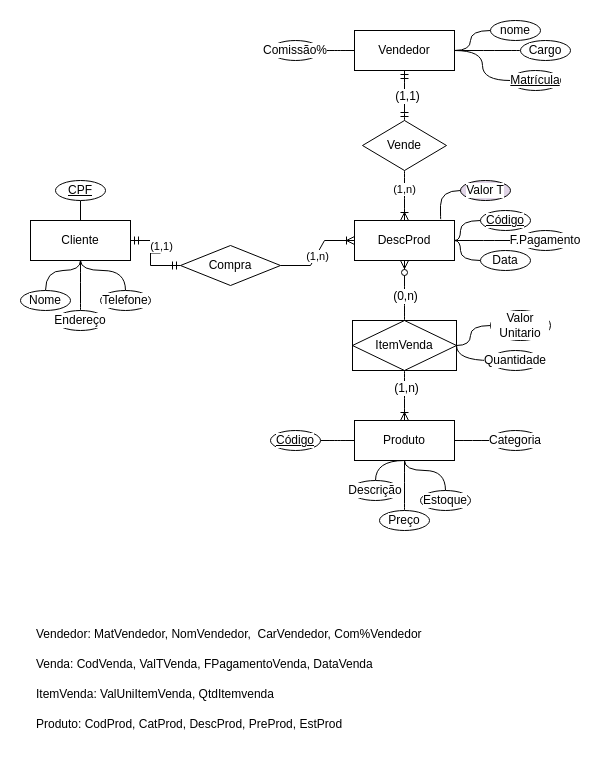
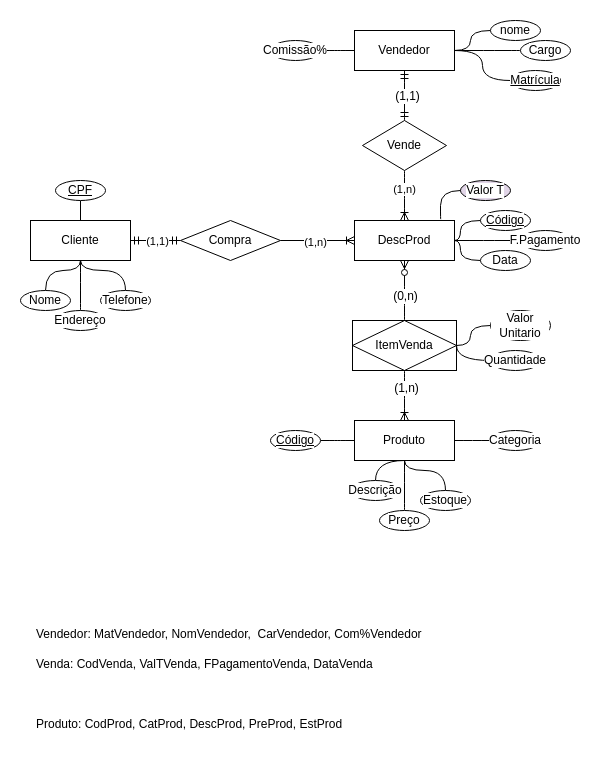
node "Compra": moved (231, 266) -> (231, 241)
node "ItemVenda: ValUniItemVenda, QtdItemvenda": removed
